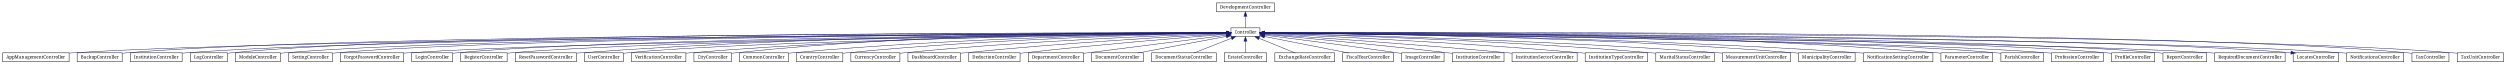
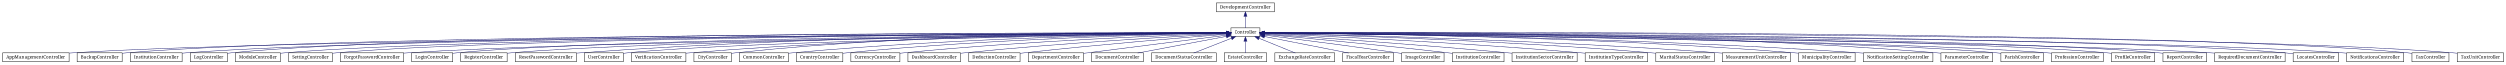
edge "Controller" -> "LocatesController": reversed
